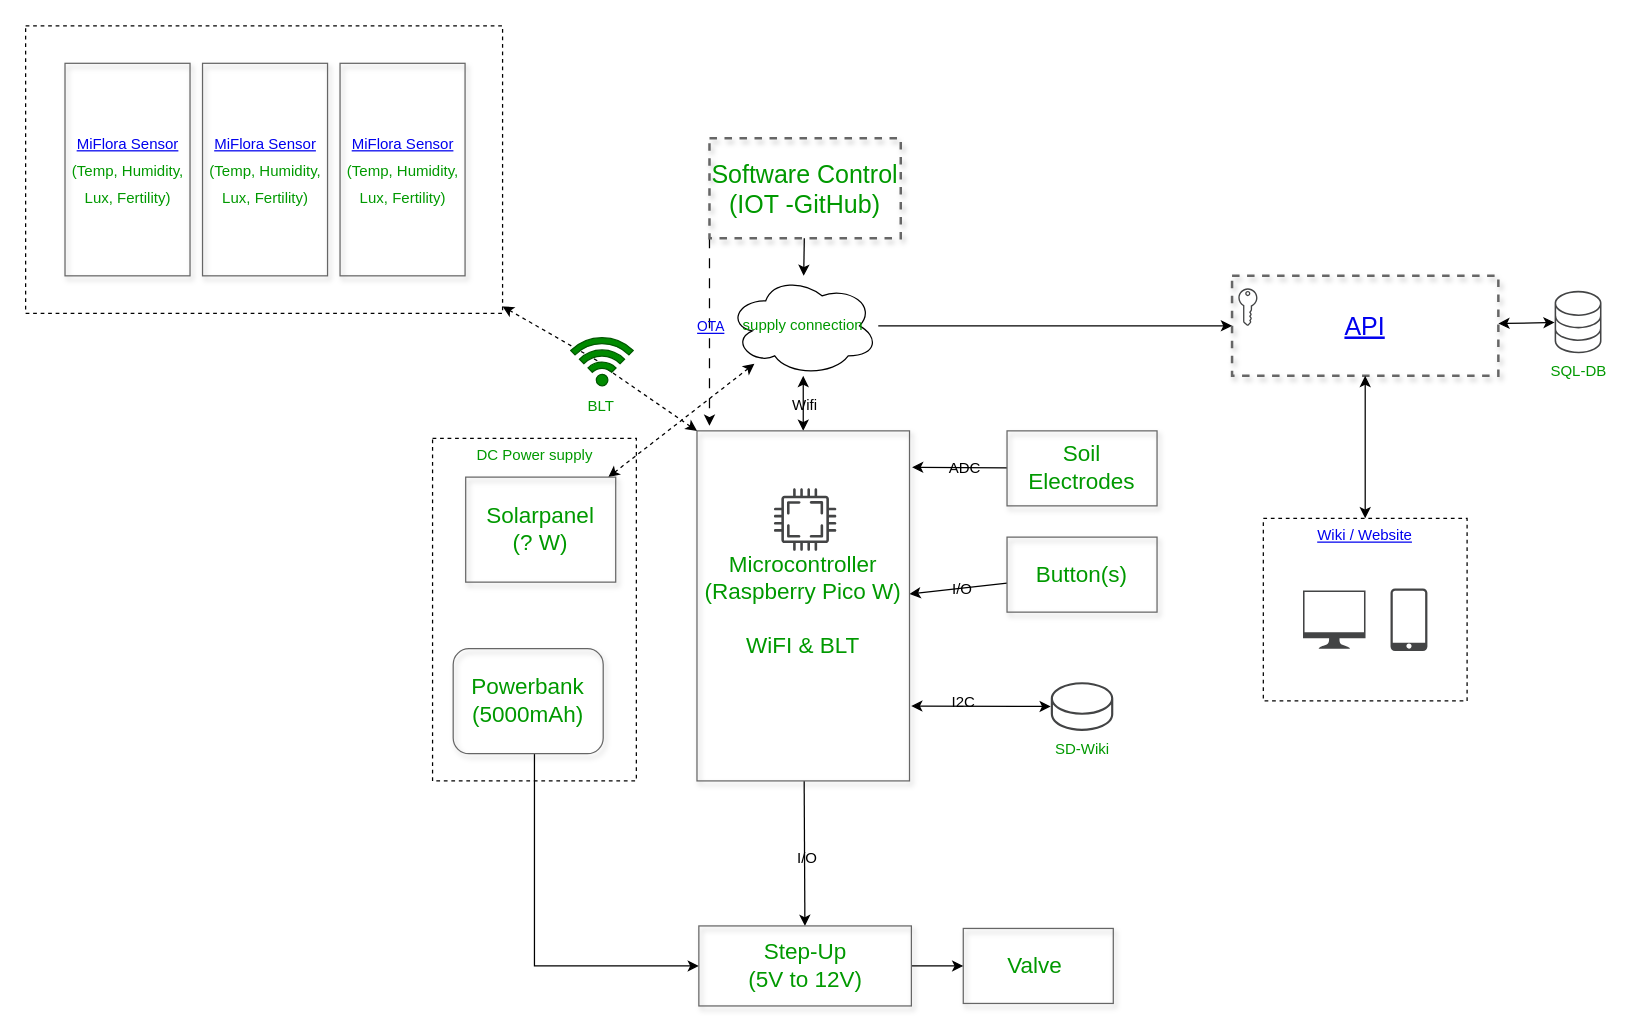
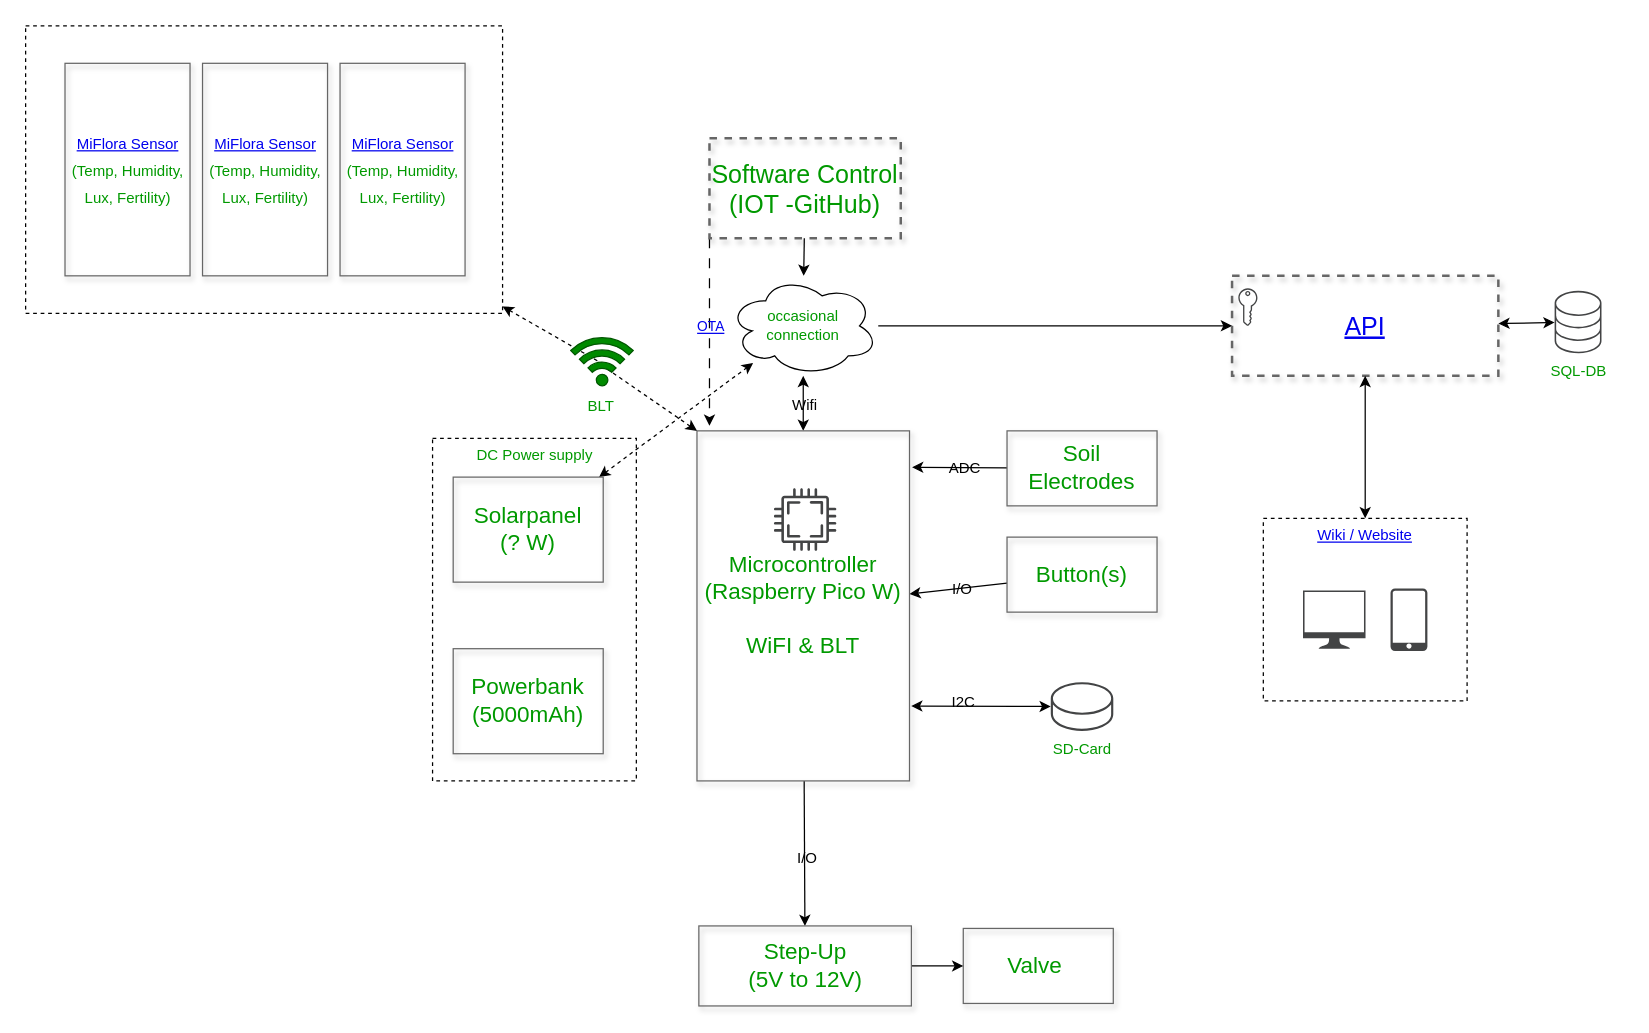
node "supply connection": label "supply connection" -> "occasional connection"
node "Solarpanel (? W)": moved (541, 529) -> (528, 529)
node "Powerbank (5000mAh)": shape rounded rectangle -> rectangle
node "SD-Wiki": label "SD-Wiki" -> "SD-Card"
edge "Powerbank (5000mAh)" -> "Step-Up (5V to 12V)": removed
